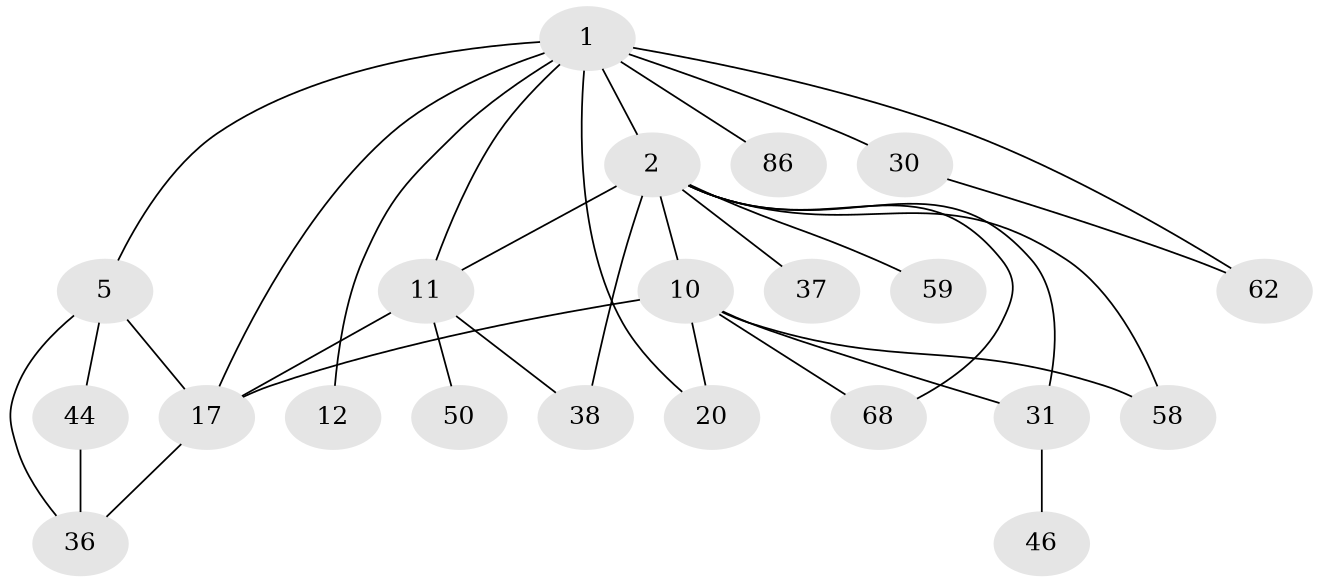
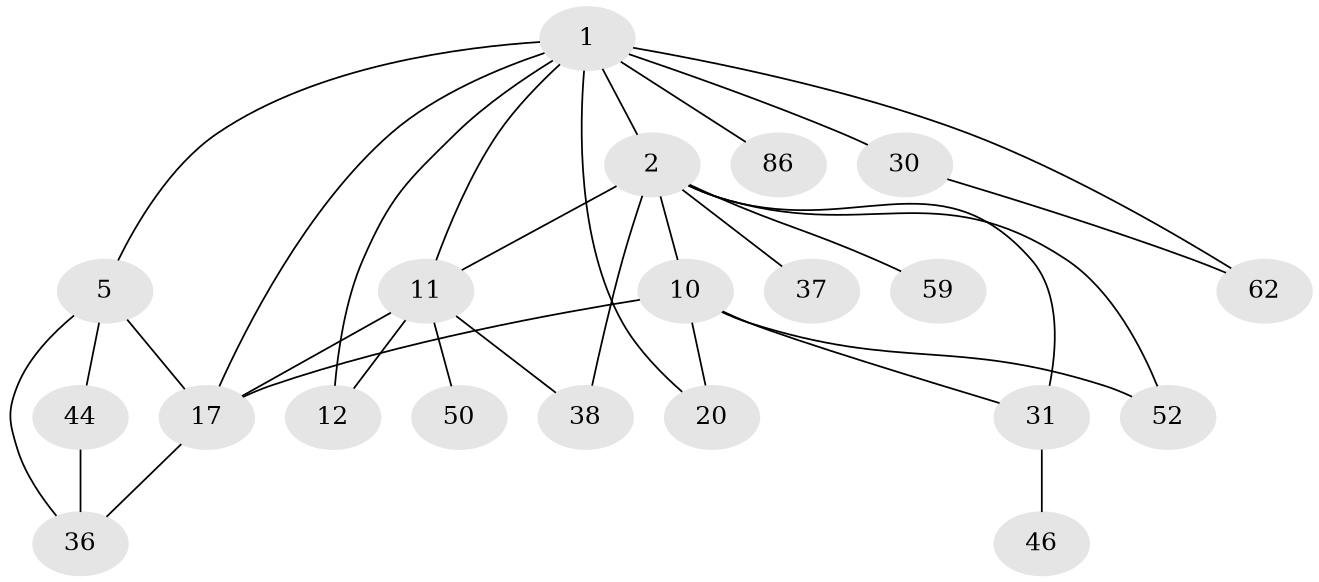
edge "11" -- "12": added
node "68": removed
node "58": label "58" -> "52"
